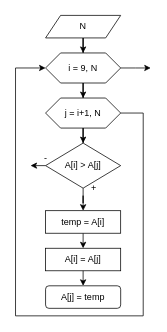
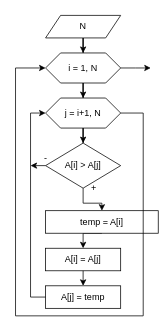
node "i = 9, N": label "i = 9, N" -> "i = 1, N"
edge "A[j] = temp" -> "j = i+1, N": added
node "temp = A[i]": size 75x23 -> 113x23
node "A[j] = temp": shape rounded rectangle -> rectangle
